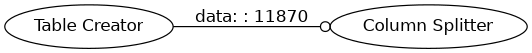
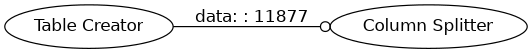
edge "Table Creator" -> "Column Splitter": label "data: : 11870" -> "data: : 11877"
